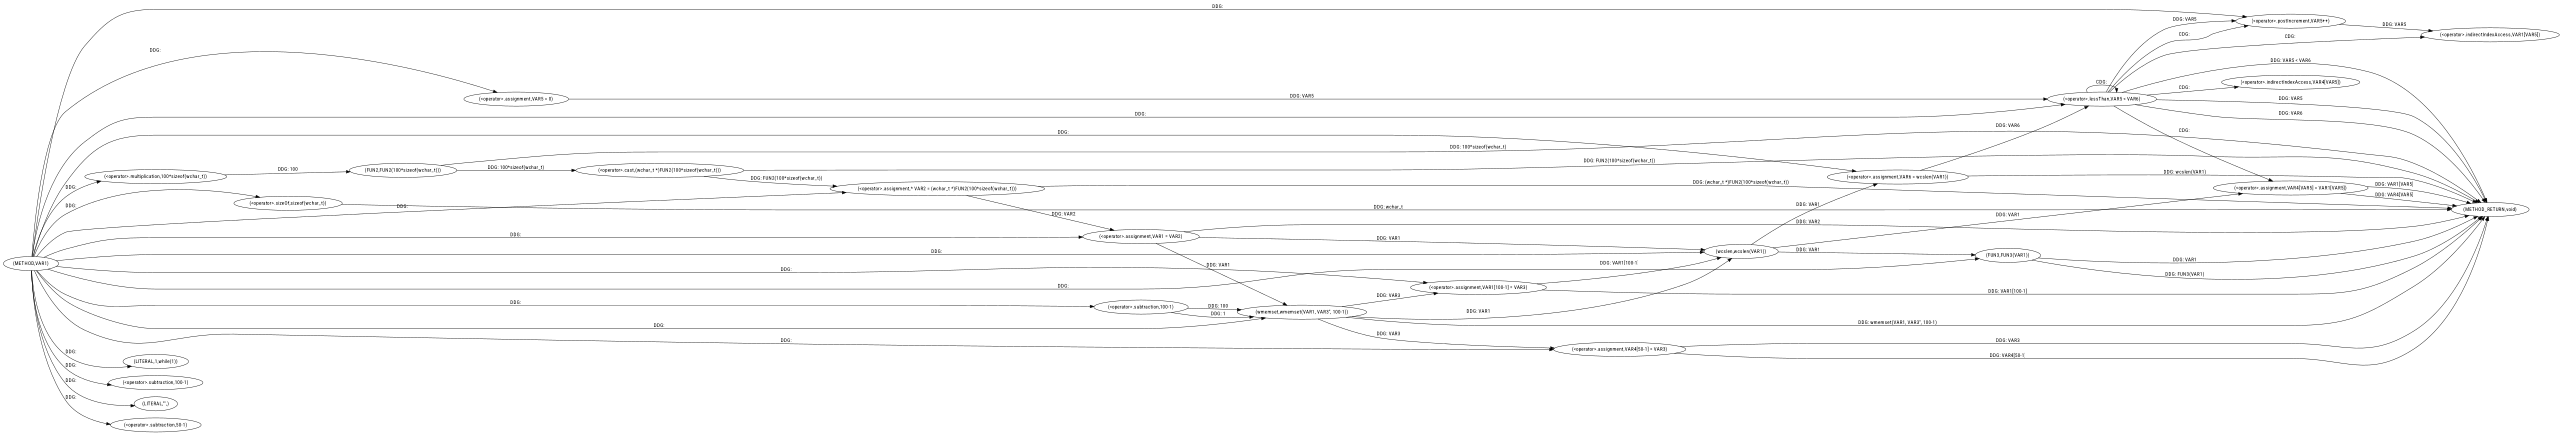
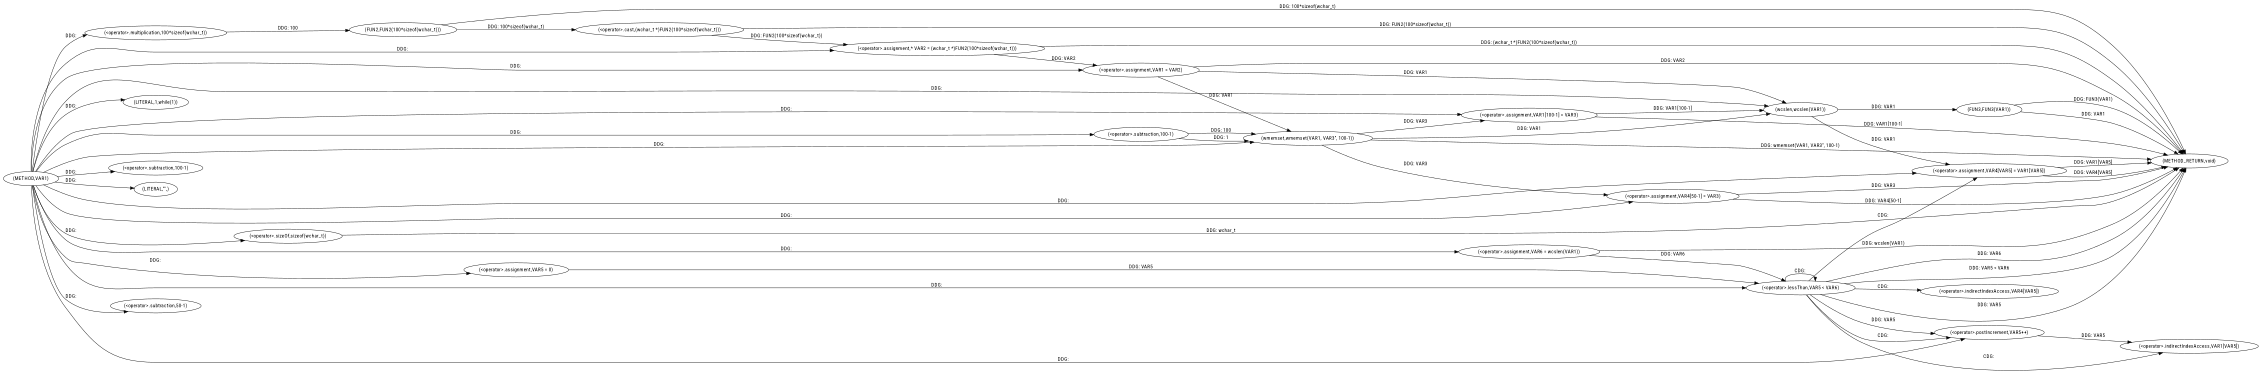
edge "(wcslen,wcslen(VAR1))" -> "(<operator>.assignment,VAR6 = wcslen(VAR1))": removed, label "DDG: VAR1"
edge "(METHOD,VAR1)" -> "(FUN3,FUN3(VAR1))": now "(METHOD,VAR1)" -> "(<operator>.assignment,VAR4[VAR5] = VAR1[VAR5])"
